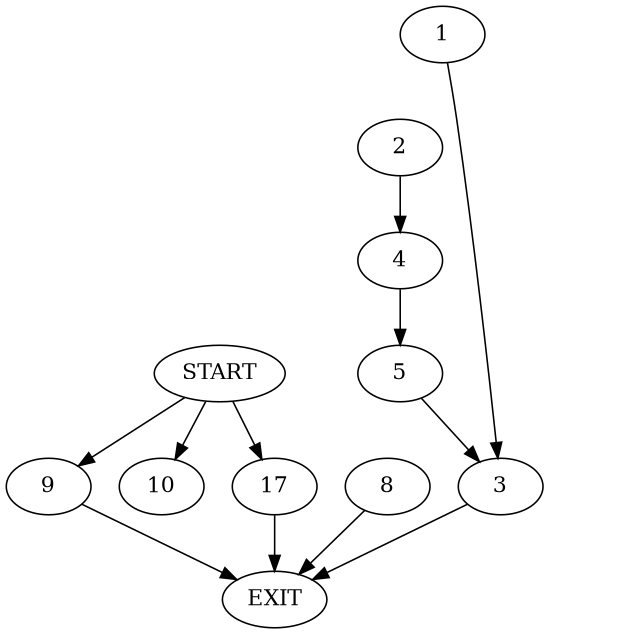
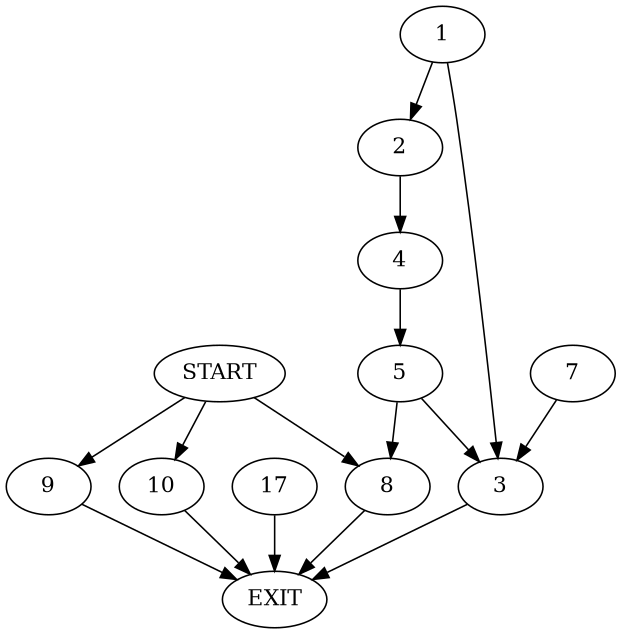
edge "1" -> "2": added
node "7": added
edge "5" -> "8": added
edge "START" -> "17": now "START" -> "8"
edge "10" -> "EXIT": added
